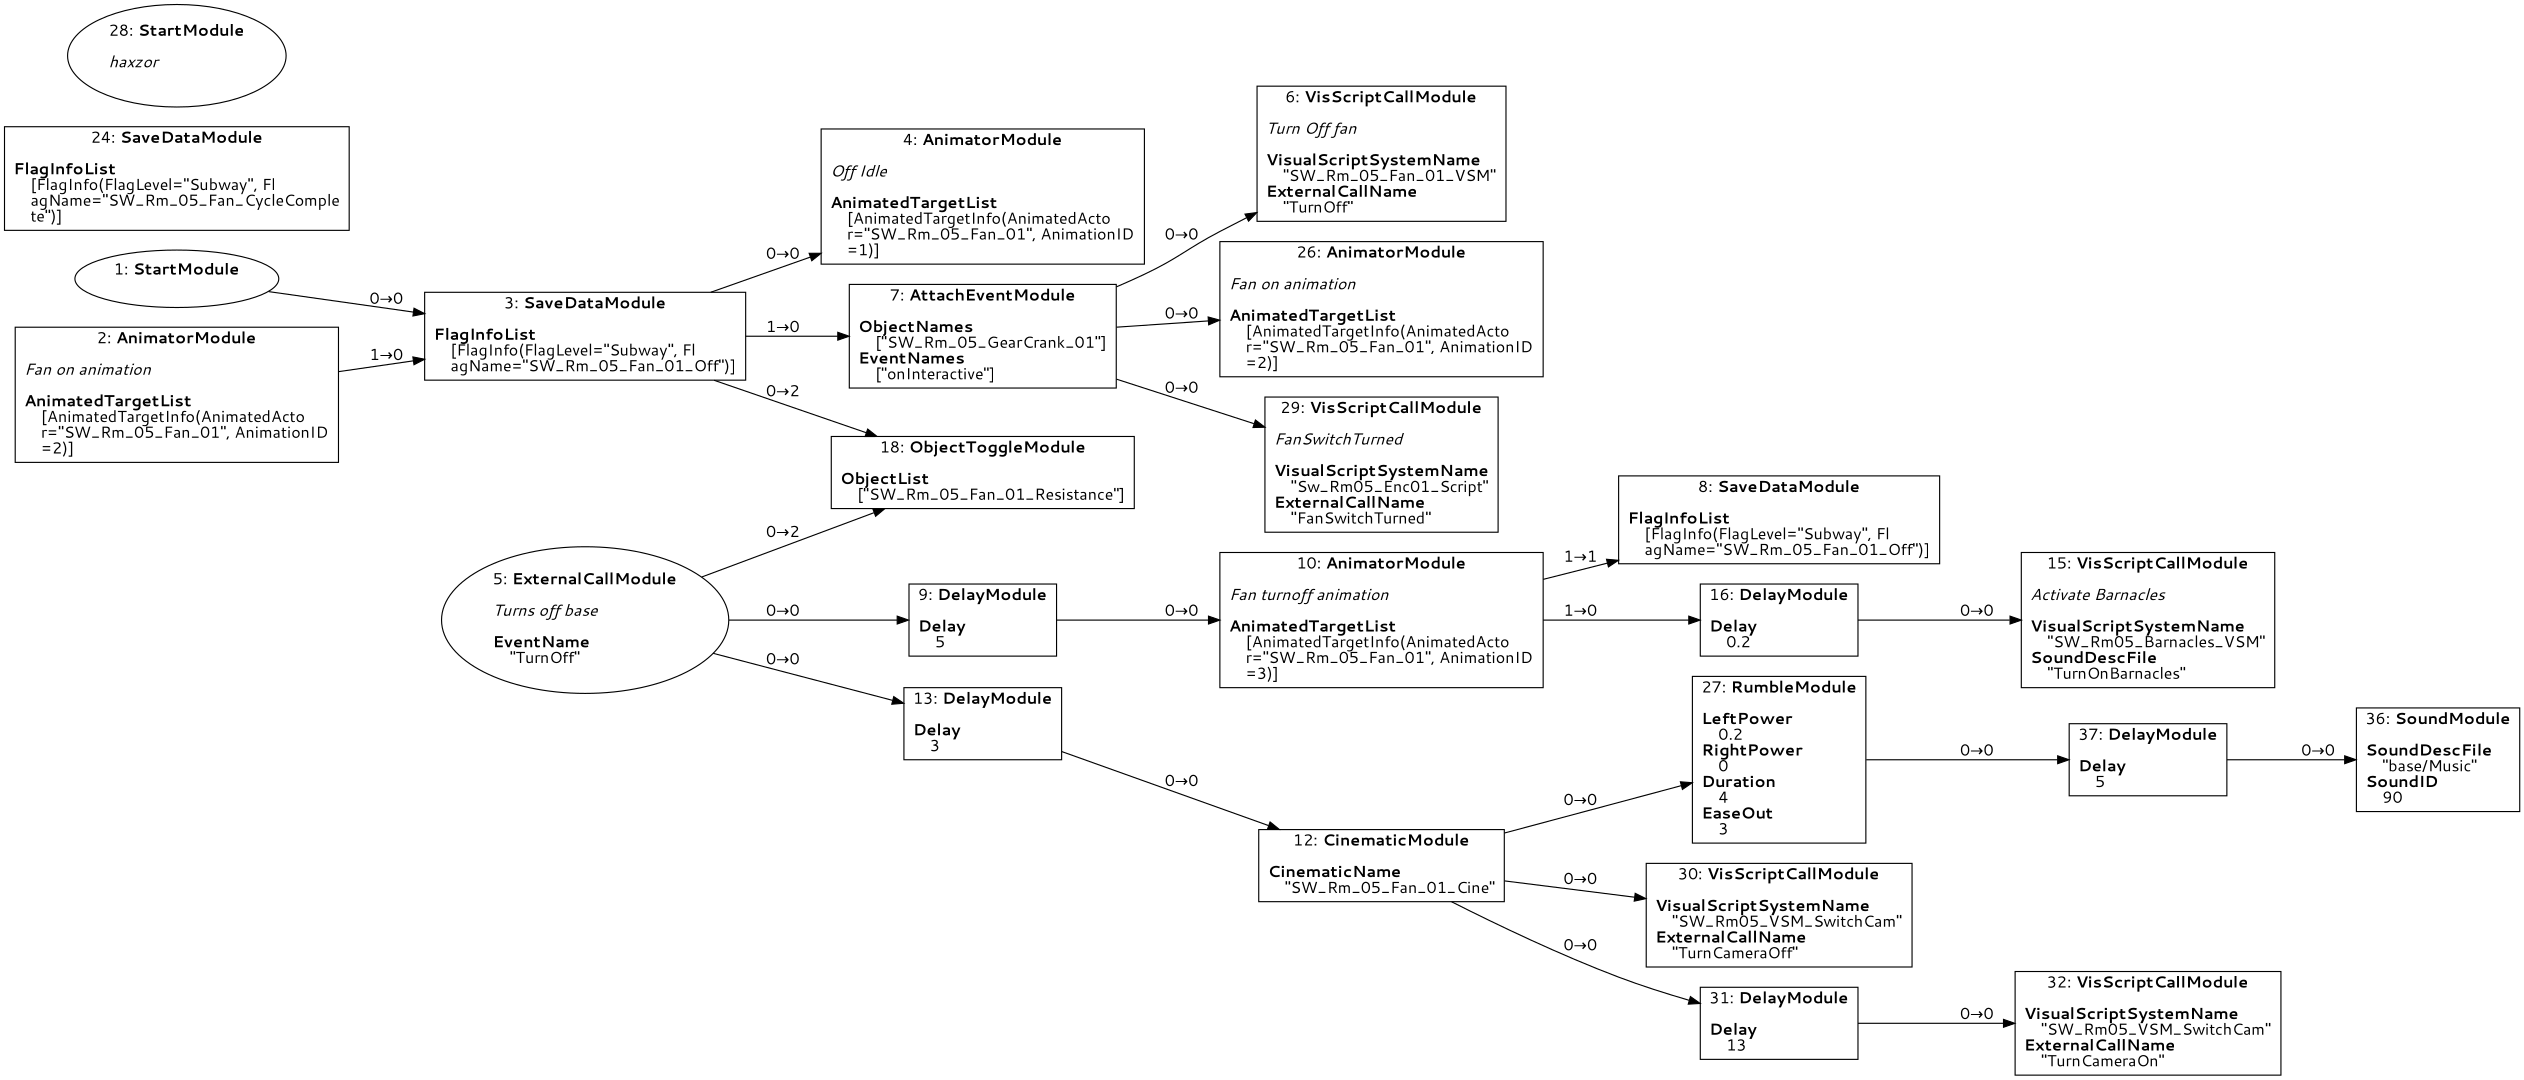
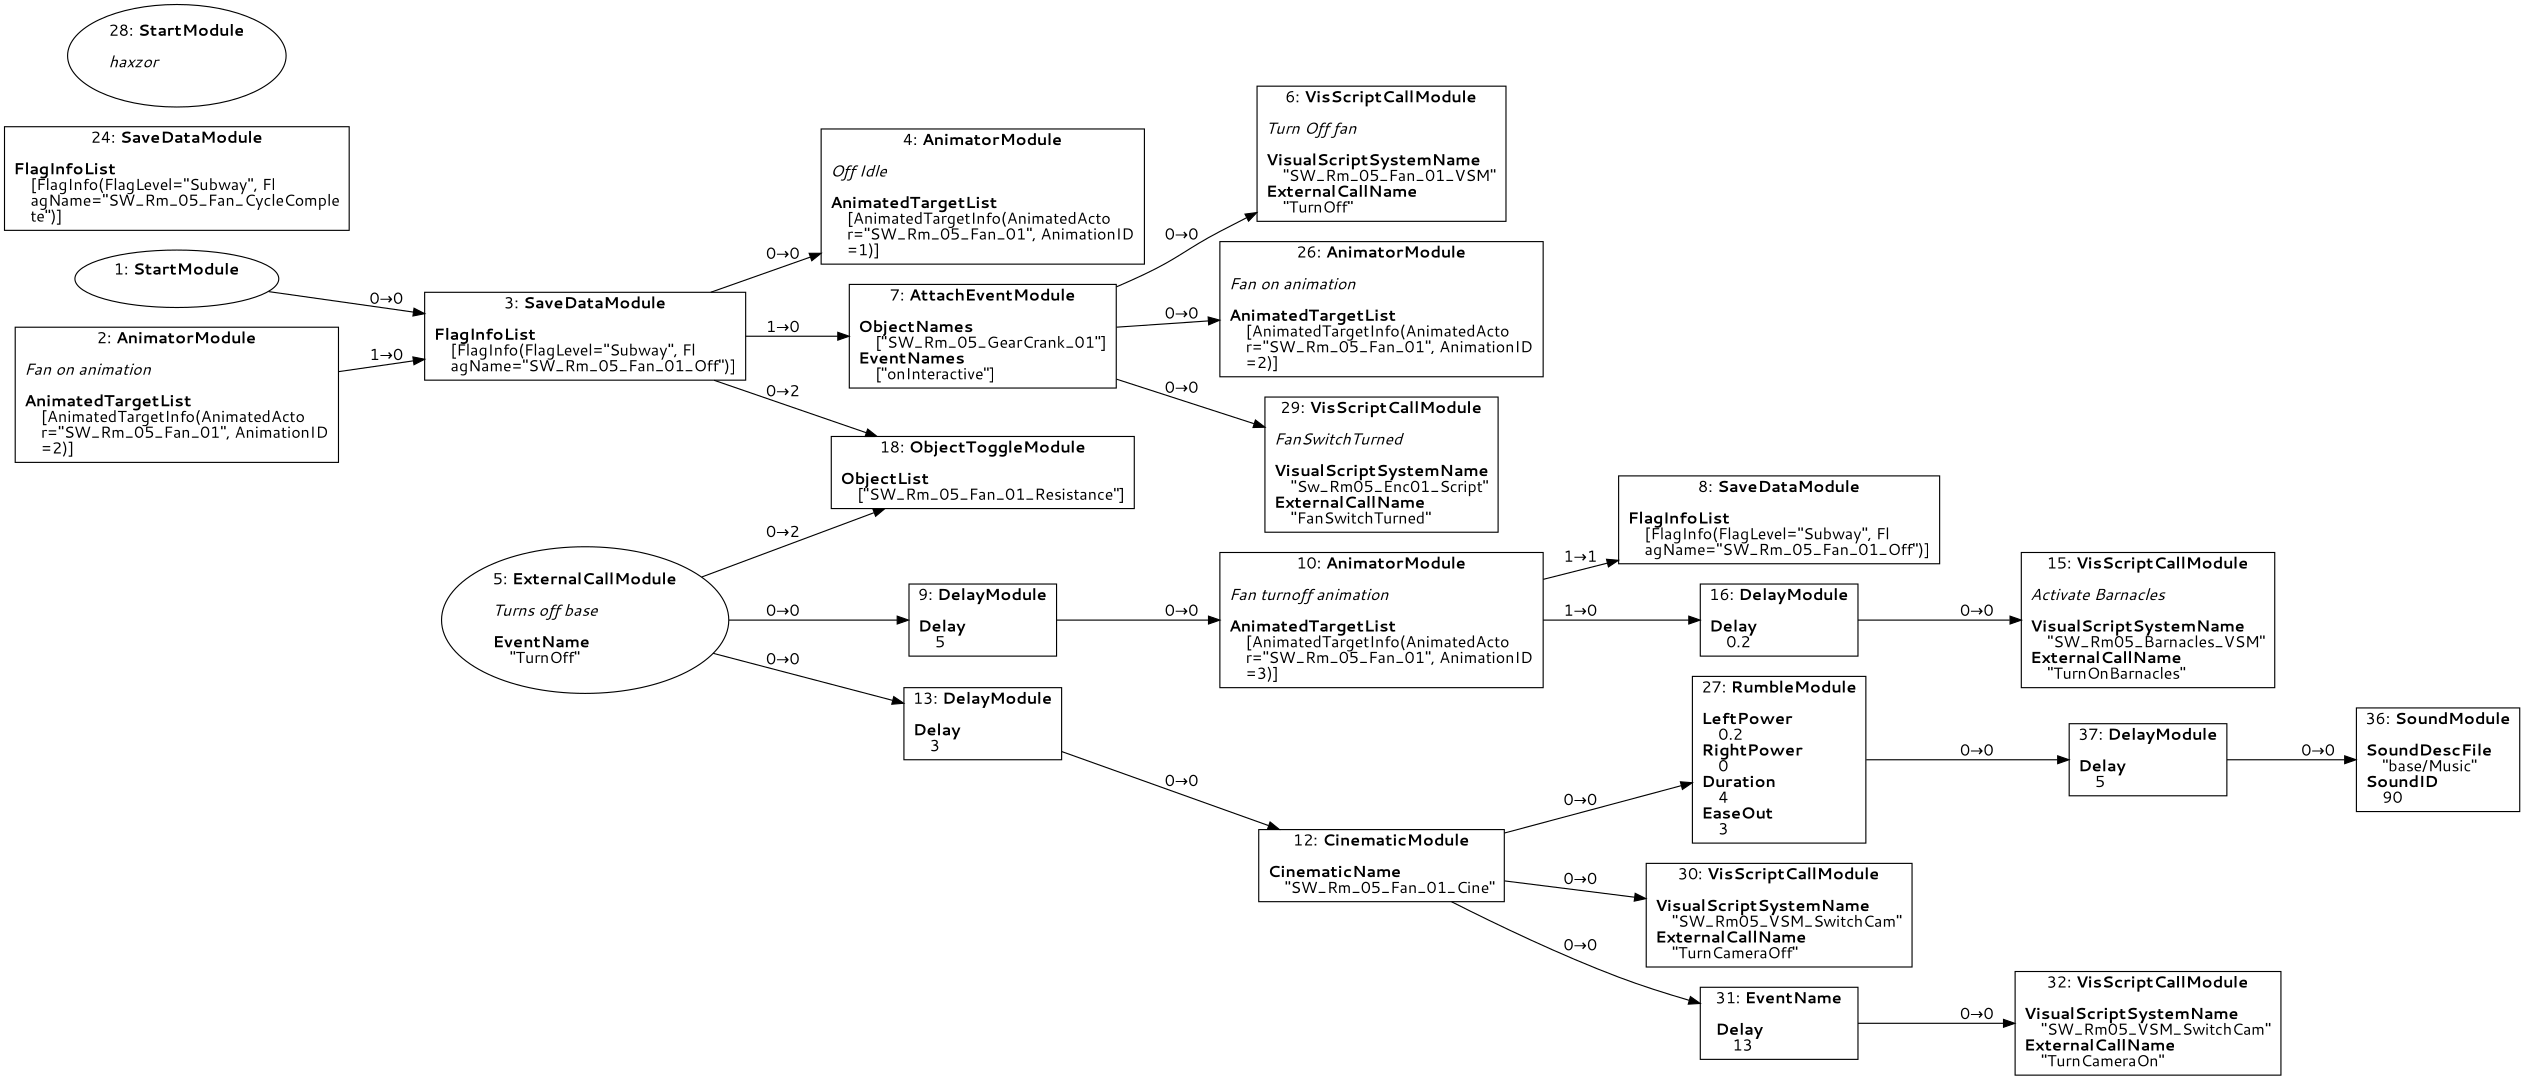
node "15:": text "SoundDescFile" -> "ExternalCallName"
node "31:": text "DelayModule" -> "EventName"
